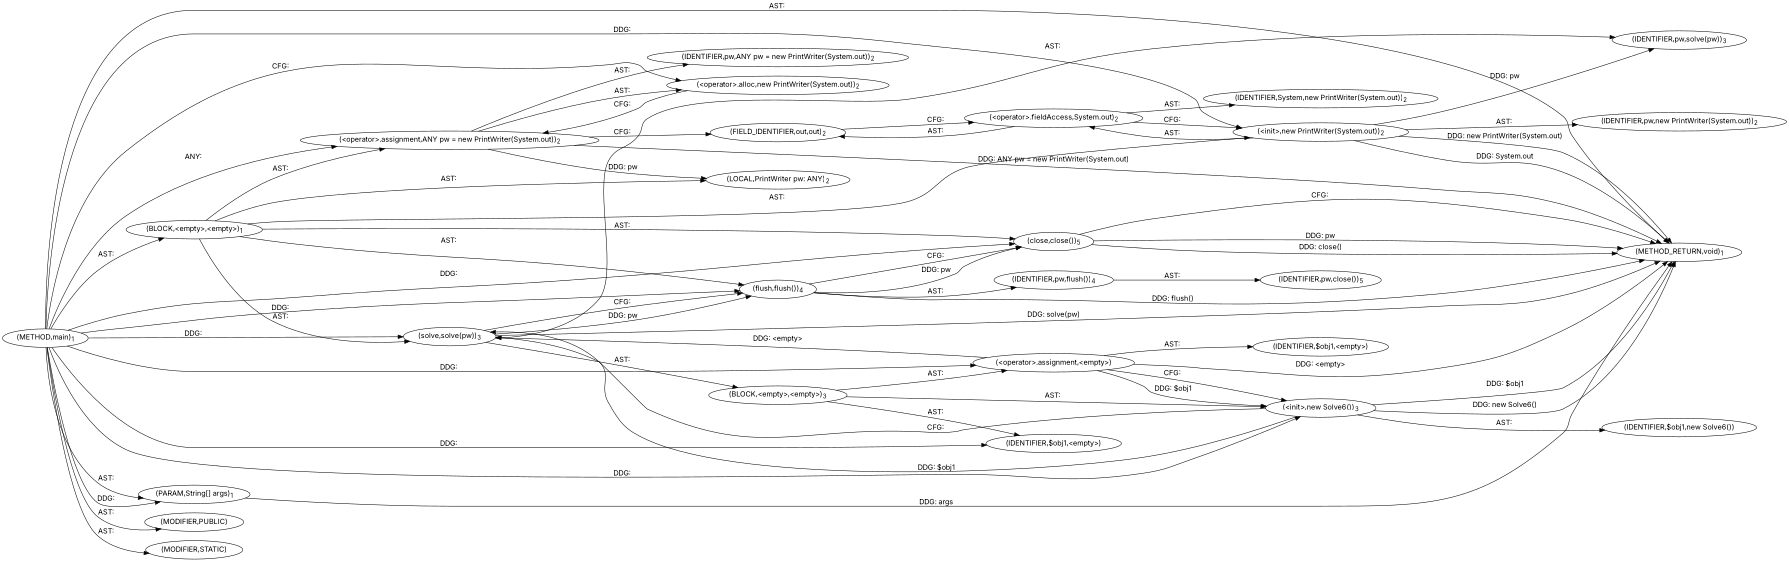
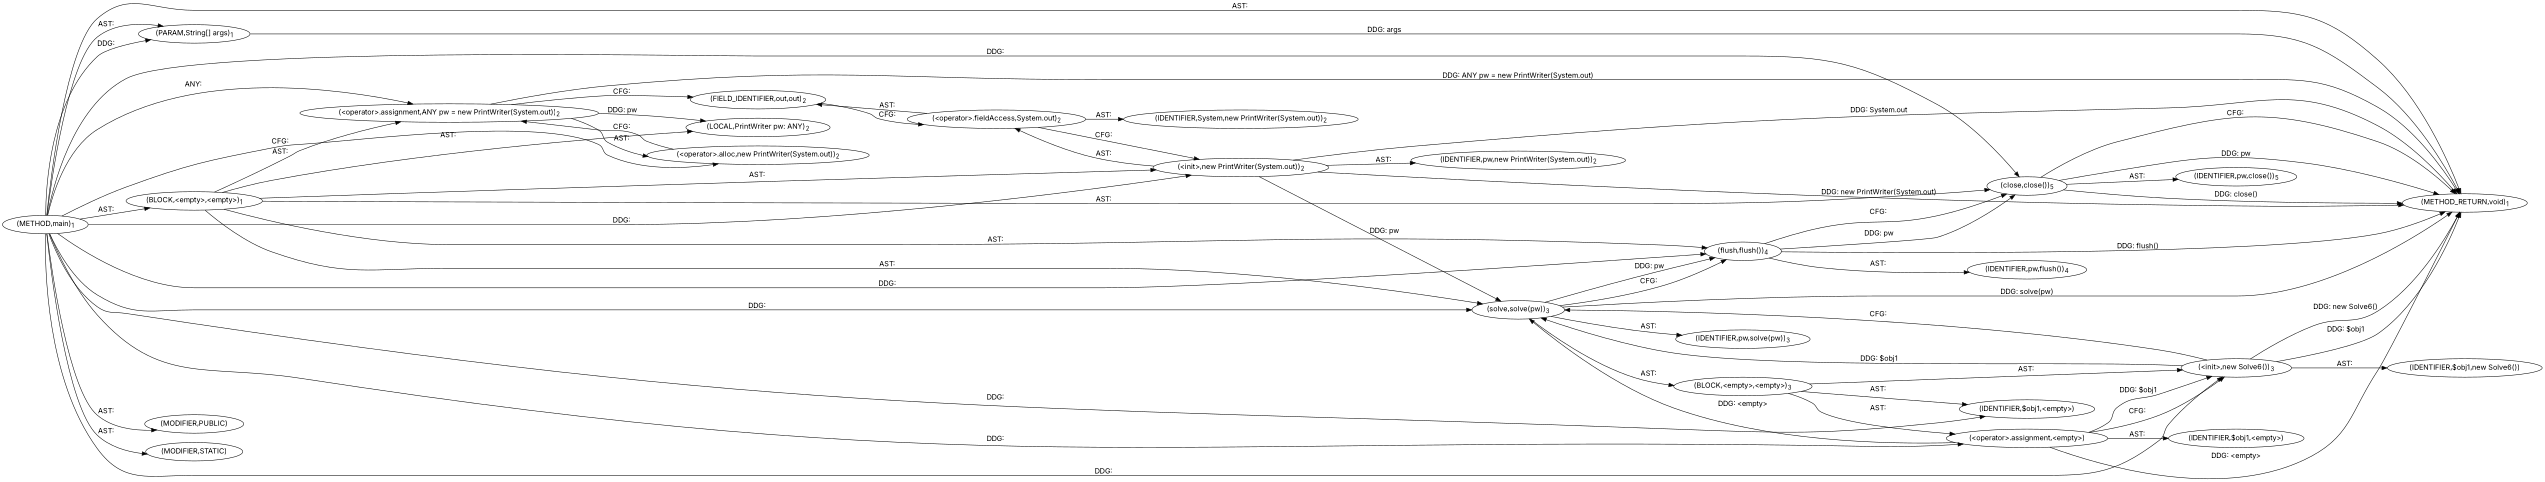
node "(IDENTIFIER,pw,ANY pw = new PrintWriter(System.out))": removed
edge "(<init>,new PrintWriter(System.out))" -> "(IDENTIFIER,pw,solve(pw))": now "(<init>,new PrintWriter(System.out))" -> "(solve,solve(pw))"
edge "(IDENTIFIER,pw,flush())" -> "(IDENTIFIER,pw,close())": now "(close,close())" -> "(IDENTIFIER,pw,close())"
